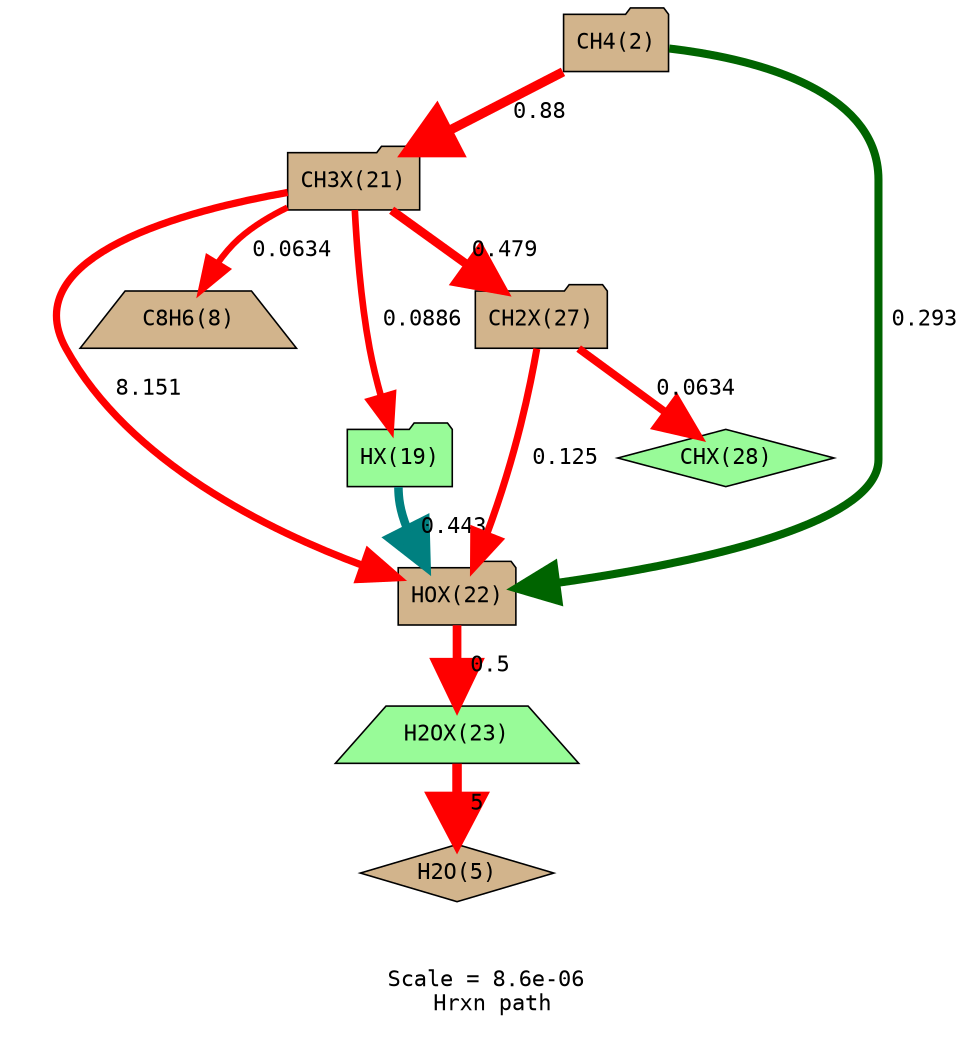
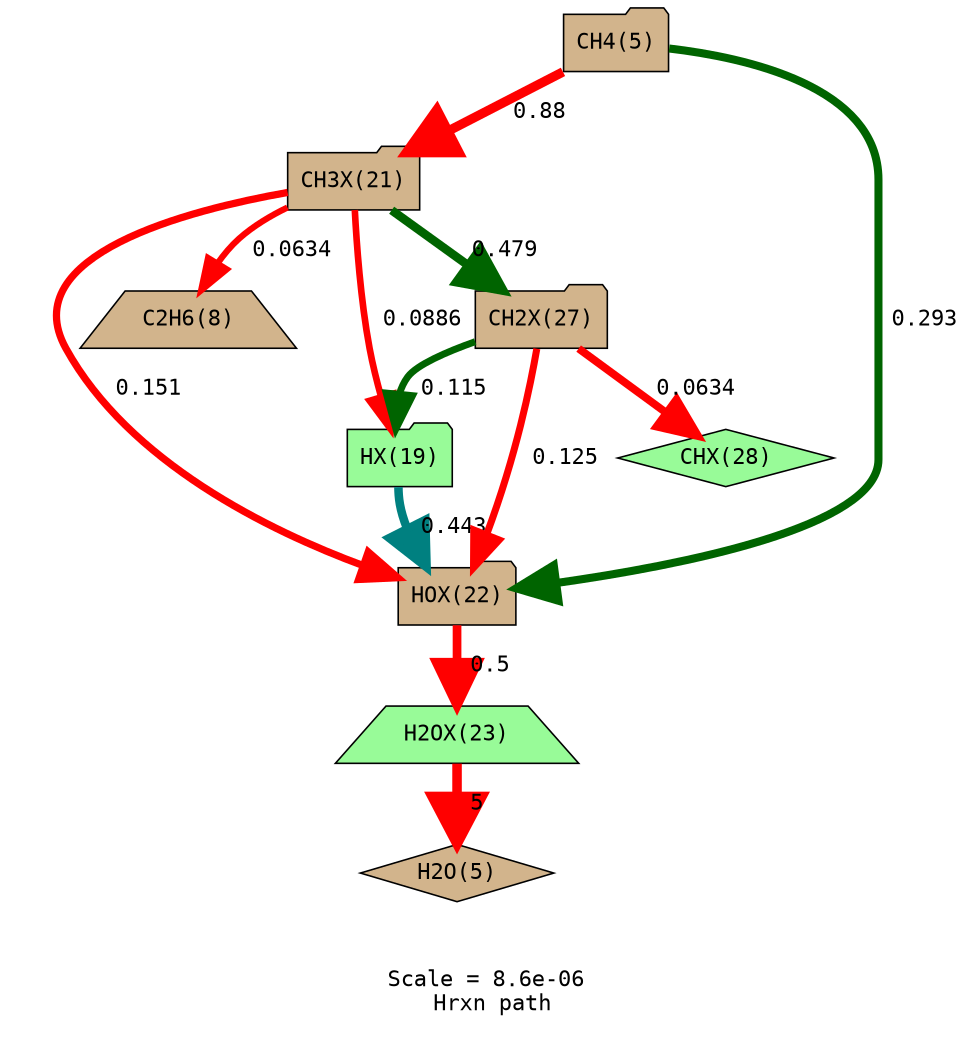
node "CH4(2)": label "CH4(2)" -> "CH4(5)"
edge "CH3X(21)" -> "CH2X(27)": color red -> darkgreen
node "C8H6(8)": label "C8H6(8)" -> "C2H6(8)"
edge "CH2X(27)" -> "HX(19)": added, label "0.115"
edge "CH3X(21)" -> "HOX(22)": label " 8.151" -> " 0.151"
